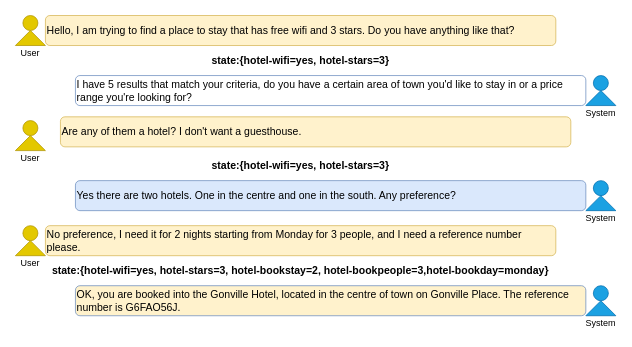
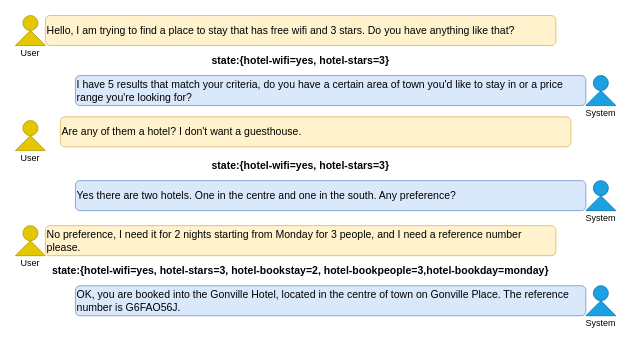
node "I have 5 results that match your criteria, do you have a certain area of town you'd like to stay in or a price range you're looking for?": fillcolor #ffffff -> #dae8fc
node "OK, you are booked into the Gonville Hotel, located in the centre of town on Gonville Place. The reference number is G6FAO56J.": fillcolor #fff2cc -> #dae8fc
